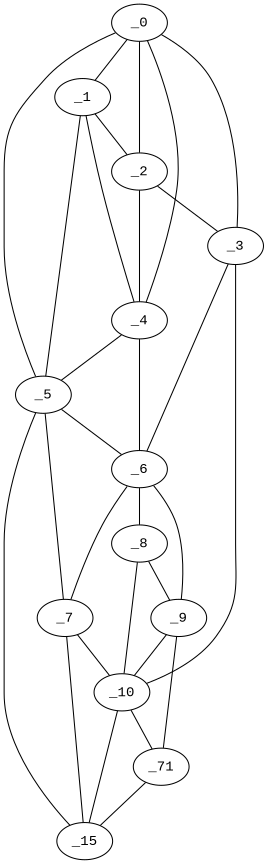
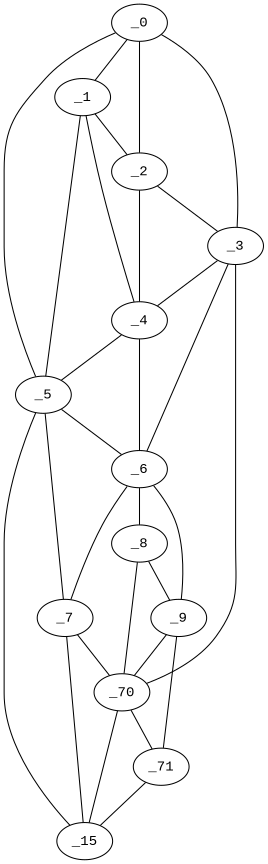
edge "_0" -- "_4": now "_3" -- "_4"
node "_10": label "_10" -> "_70"
